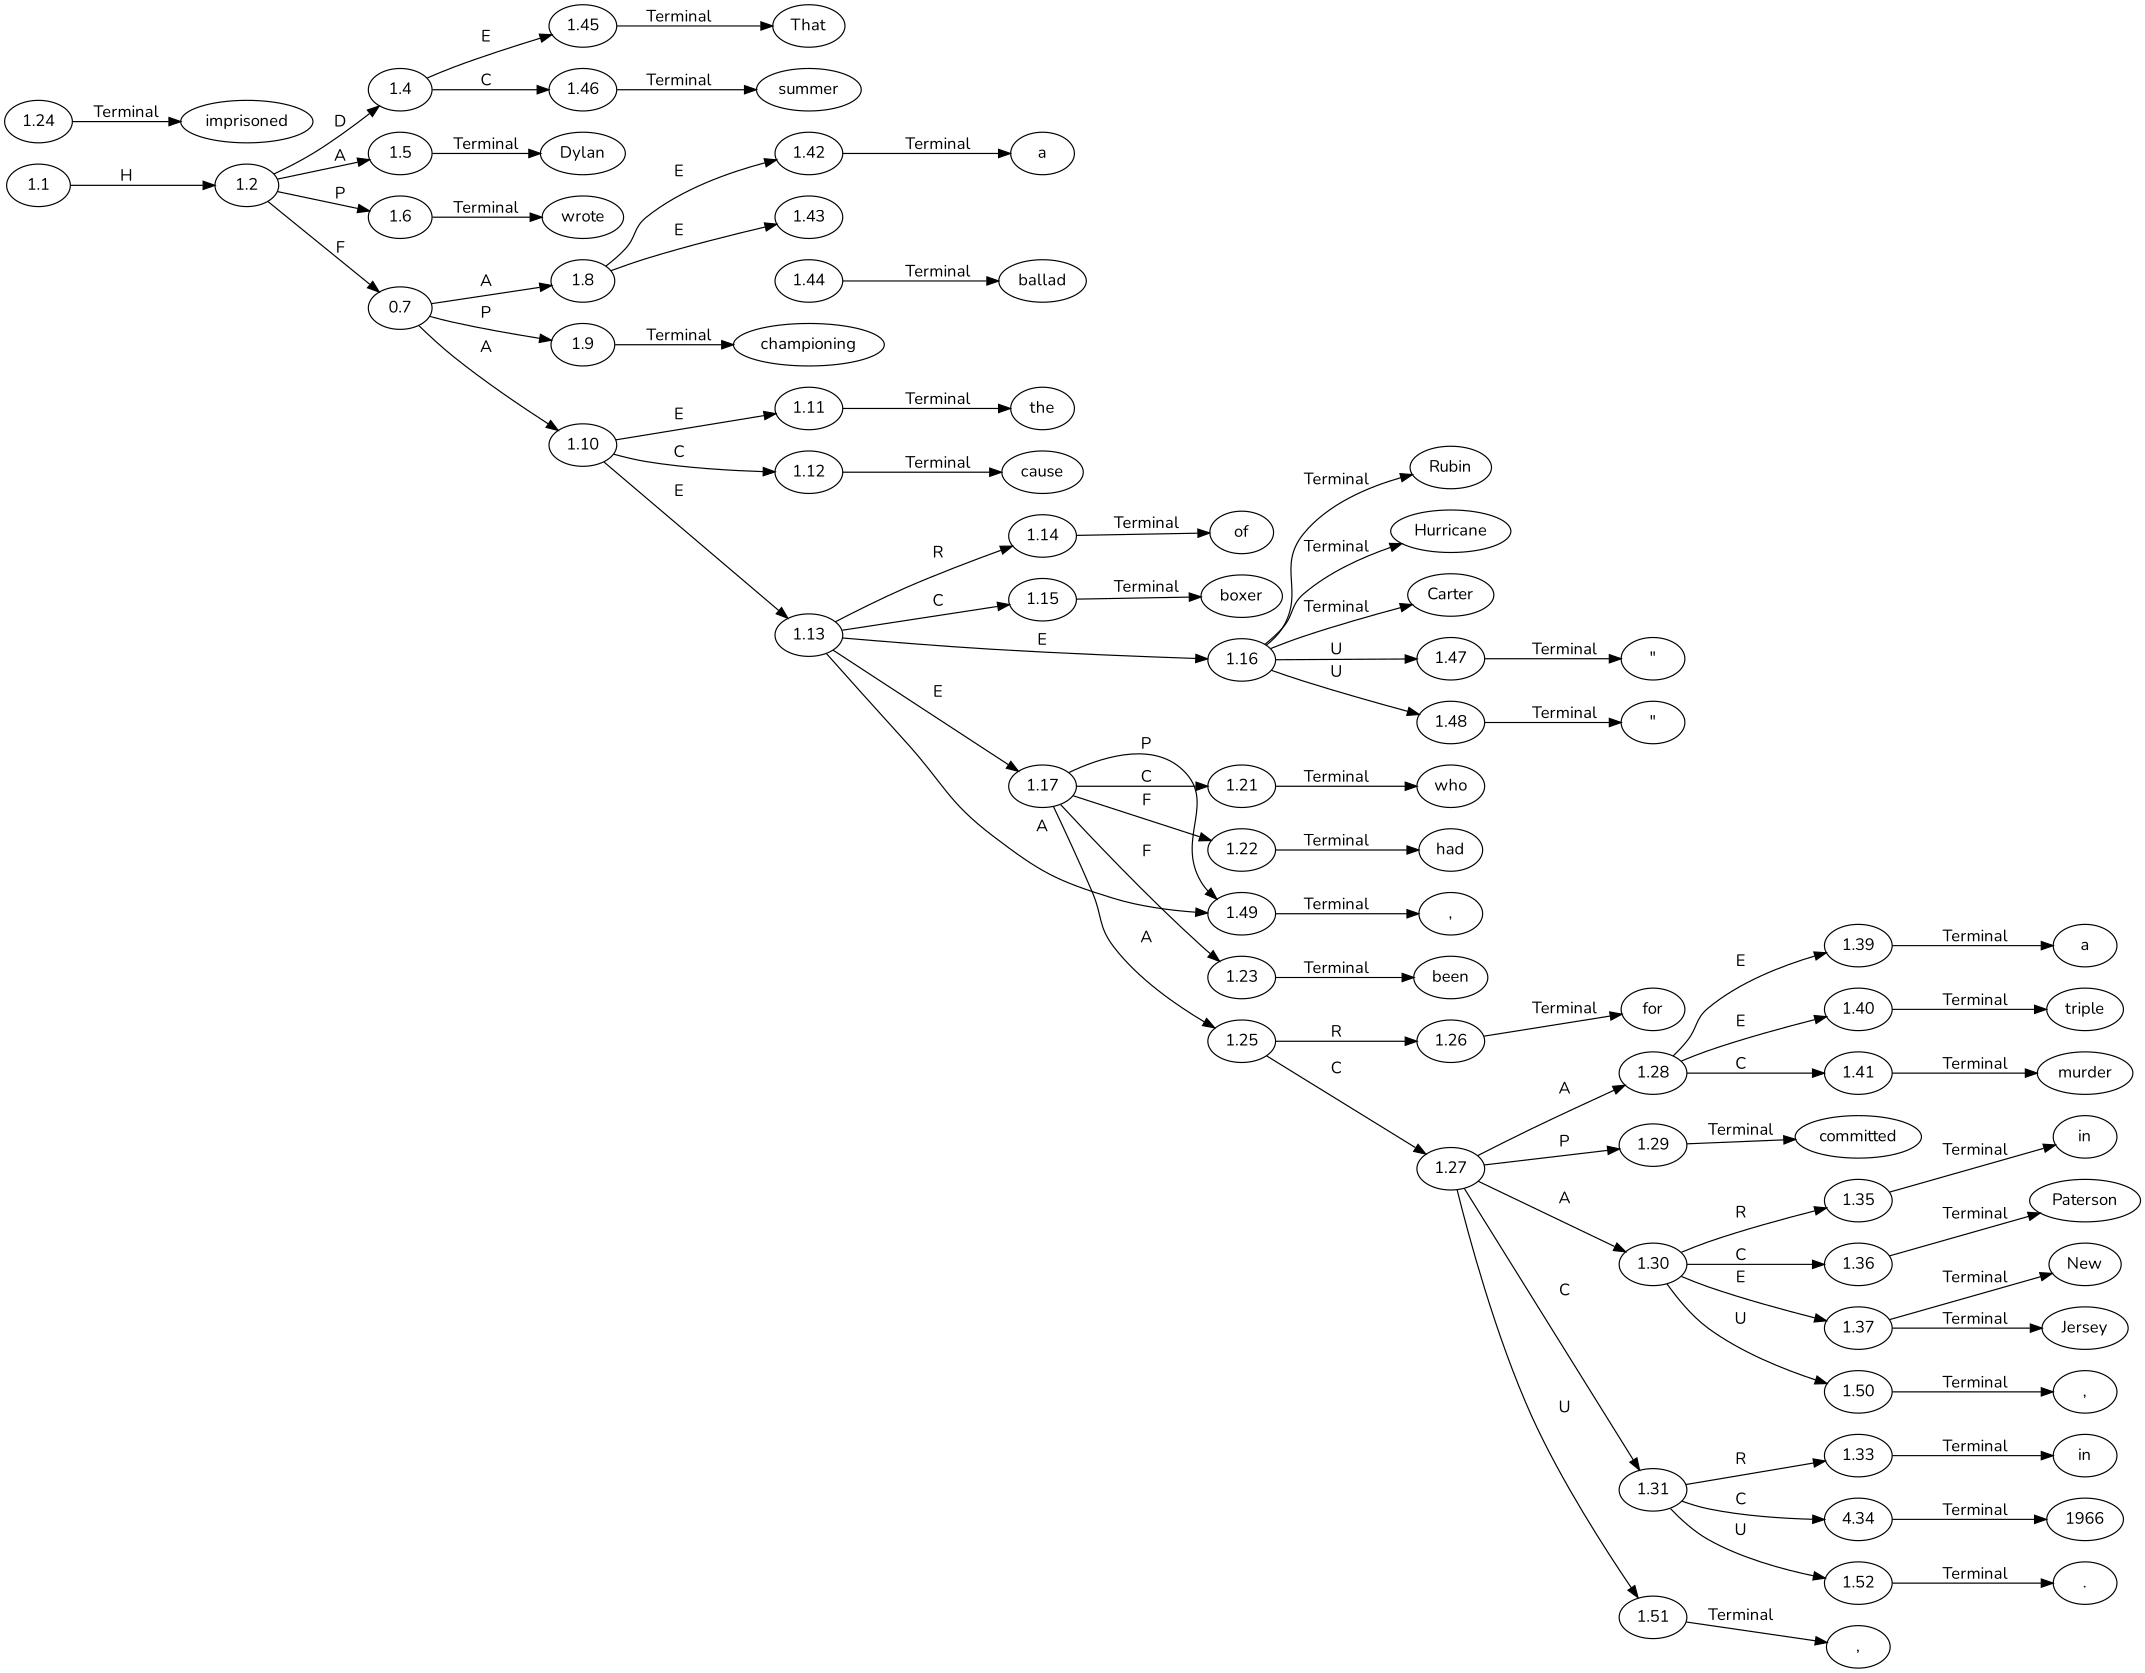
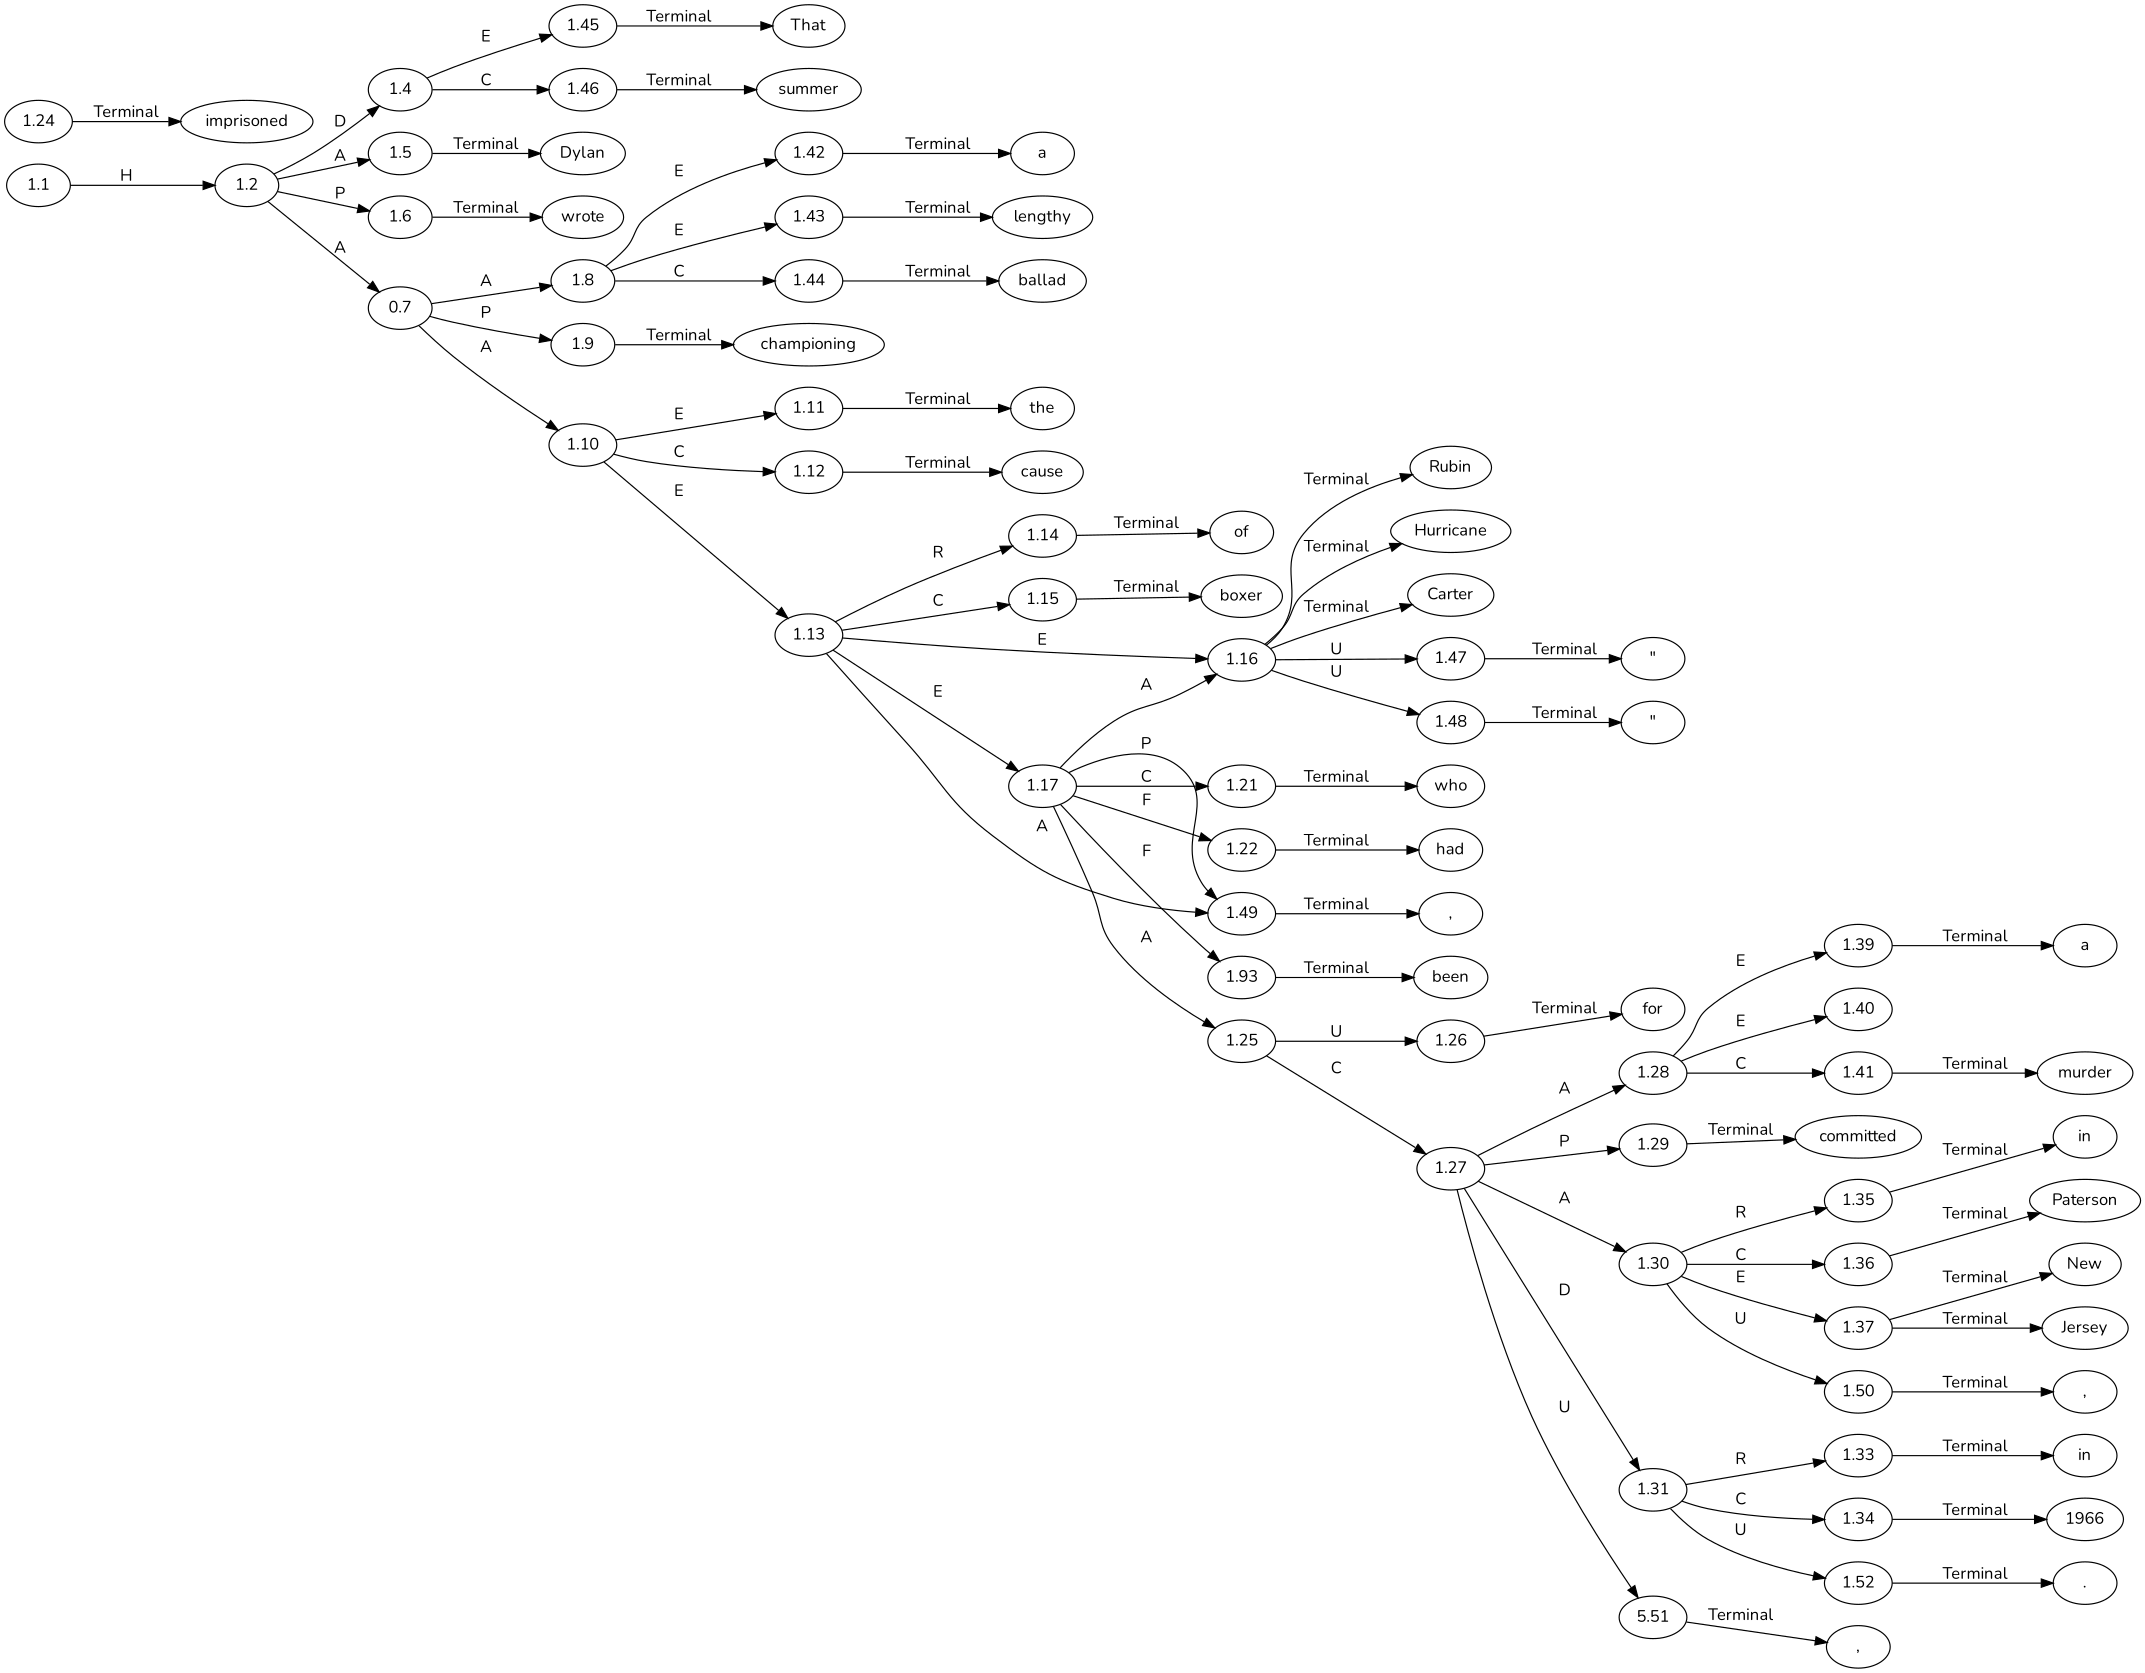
node "lengthy": added
edge "1.2" -> "0.7": label "F" -> "A"
edge "1.8" -> "1.44": added, label "C"
edge "1.17" -> "1.16": added, label "A"
node "1.23": label "1.23" -> "1.93"
node "triple": removed
edge "1.25" -> "1.26": label "R" -> "U"
edge "1.27" -> "1.31": label "C" -> "D"
node "4.34": label "4.34" -> "1.34"
node "1.51": label "1.51" -> "5.51"
